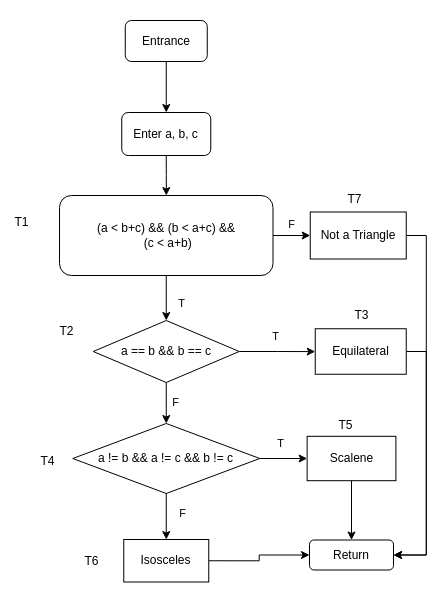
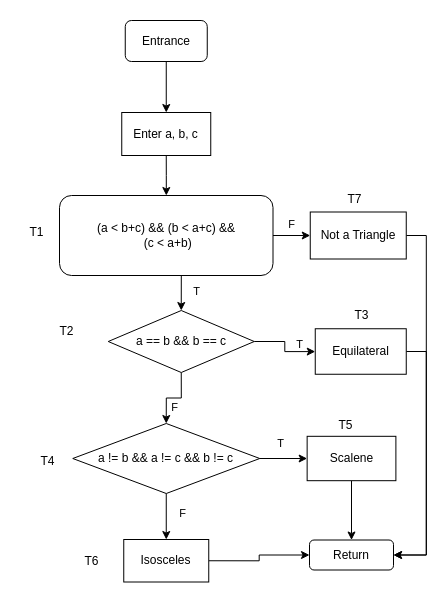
node "Enter a, b, c": shape rounded rectangle -> rectangle
node "T1": moved (22, 223) -> (37, 233)
node "a == b && b == c": moved (166, 352) -> (181, 342)
